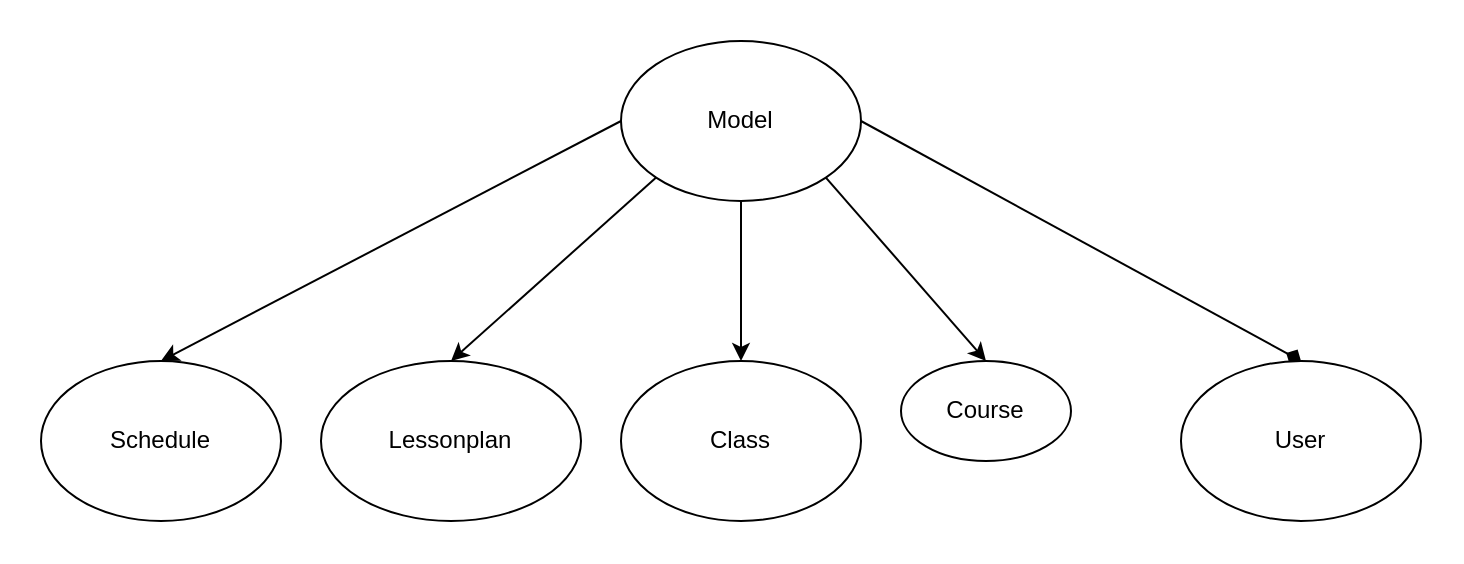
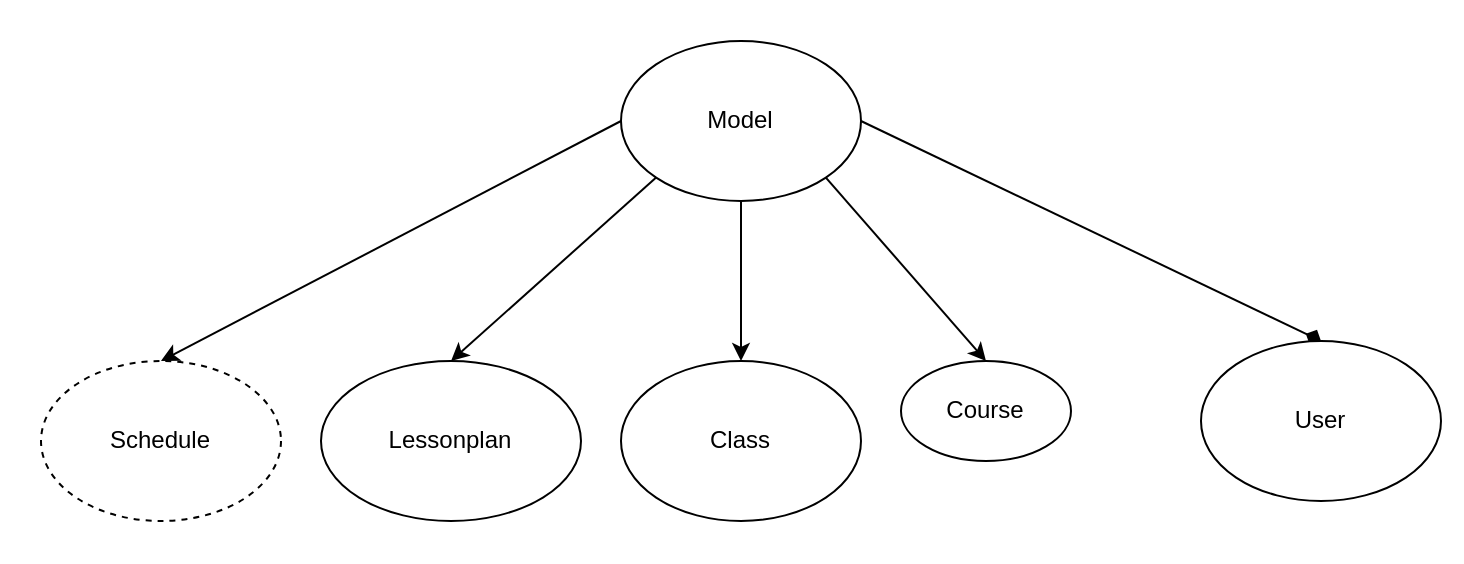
node "Schedule": style solid -> dashed
node "User": moved (1301, 441) -> (1321, 421)
